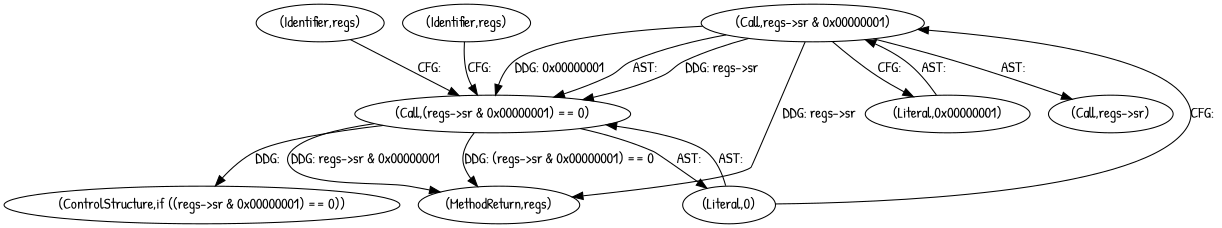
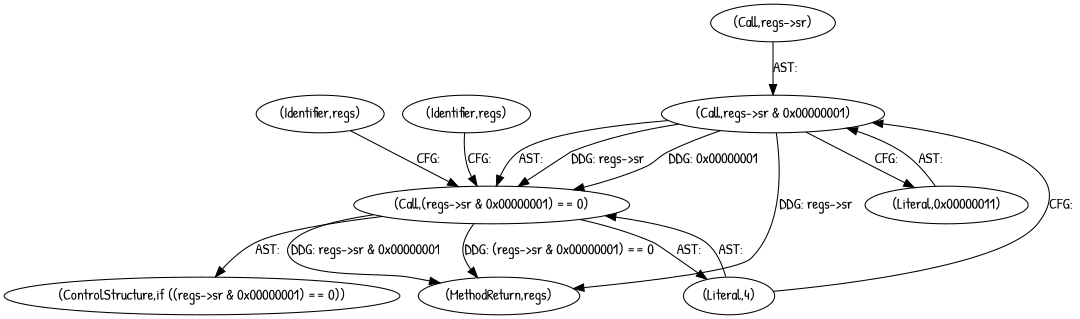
edge "(Call,regs->sr & 0x00000001)" -> "(Call,regs->sr)": reversed
node "(Literal,0x00000001)": label "(Literal,0x00000001)" -> "(Literal,0x00000011)"
edge "(Call,(regs->sr & 0x00000001) == 0)" -> "(ControlStructure,if ((regs->sr & 0x00000001) == 0))": label "DDG: " -> "AST: "
node "(Literal,0)": label "(Literal,0)" -> "(Literal,4)"
